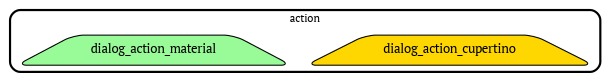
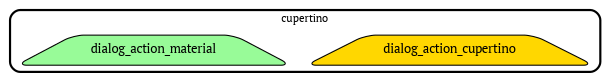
cluster "action": label "action" -> "cupertino"
